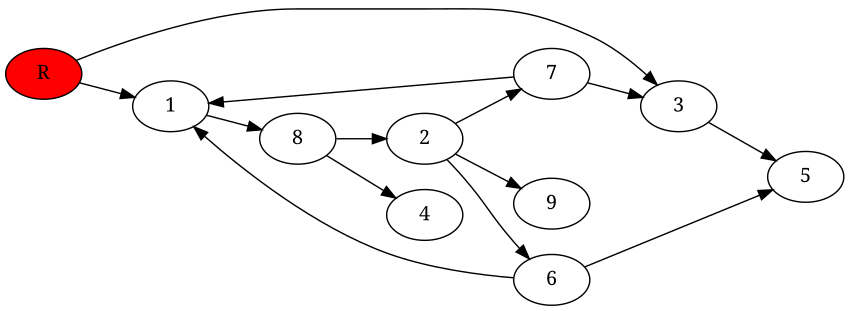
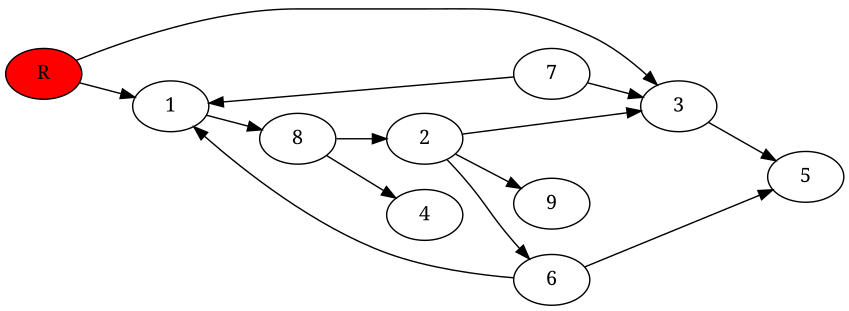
edge "2" -> "7": now "2" -> "3"
